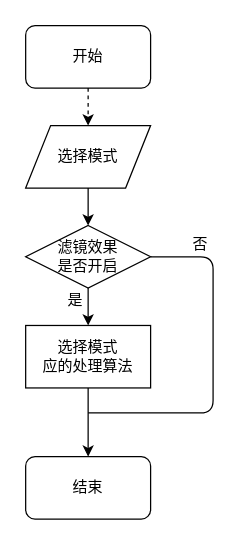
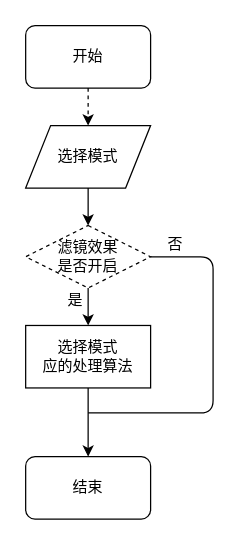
node "否": moved (201, 244) -> (176, 244)
node "滤镜效果 是否开启": style solid -> dashed
